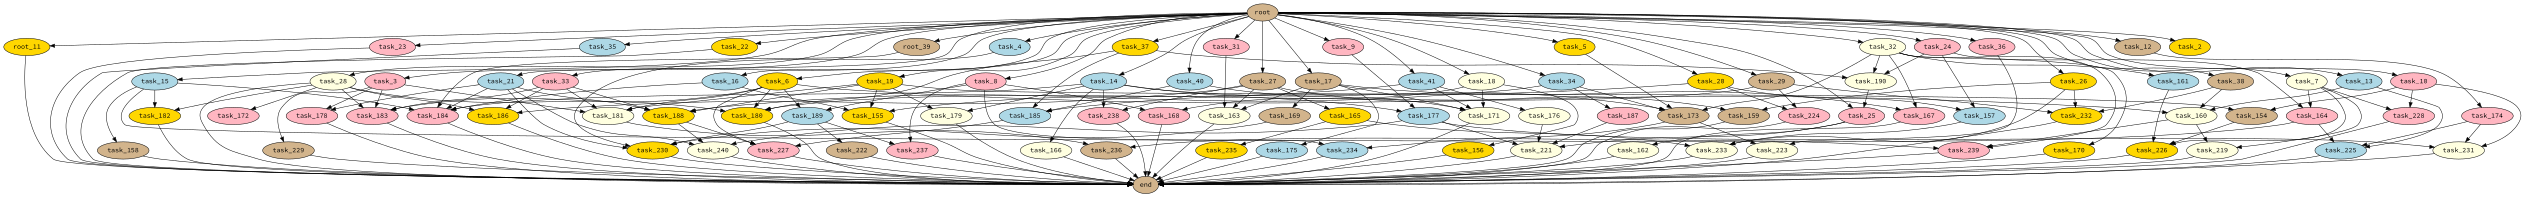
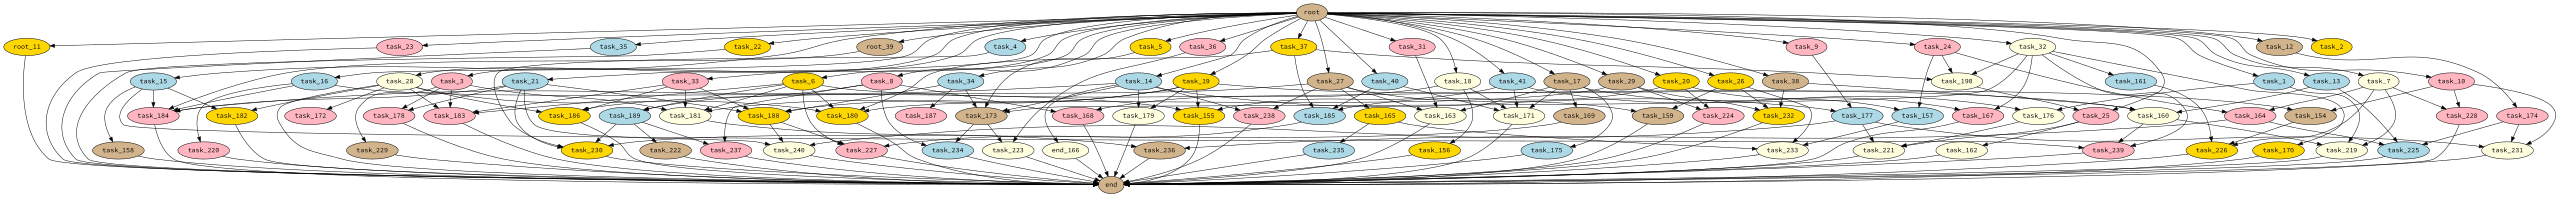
node "task_1": added
edge "task_187" -> "task_221": removed
node "task_220": added
node "task_166": label "task_166" -> "end_166"
node "task_235": fillcolor gold -> lightblue
